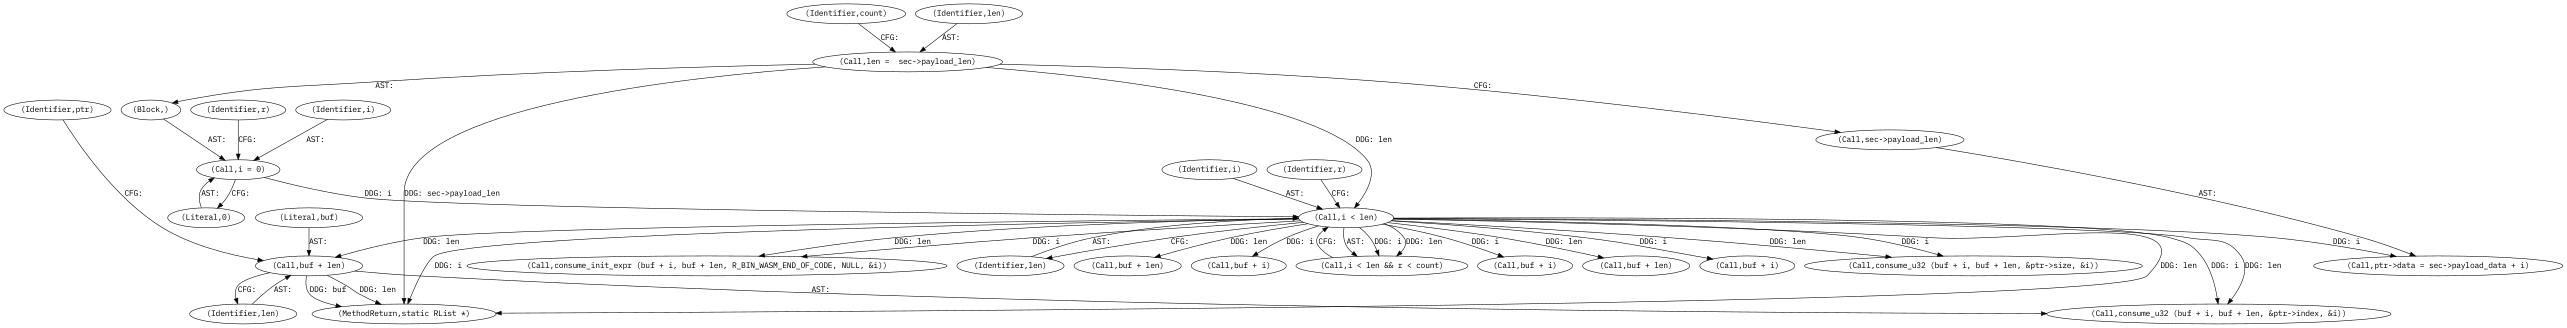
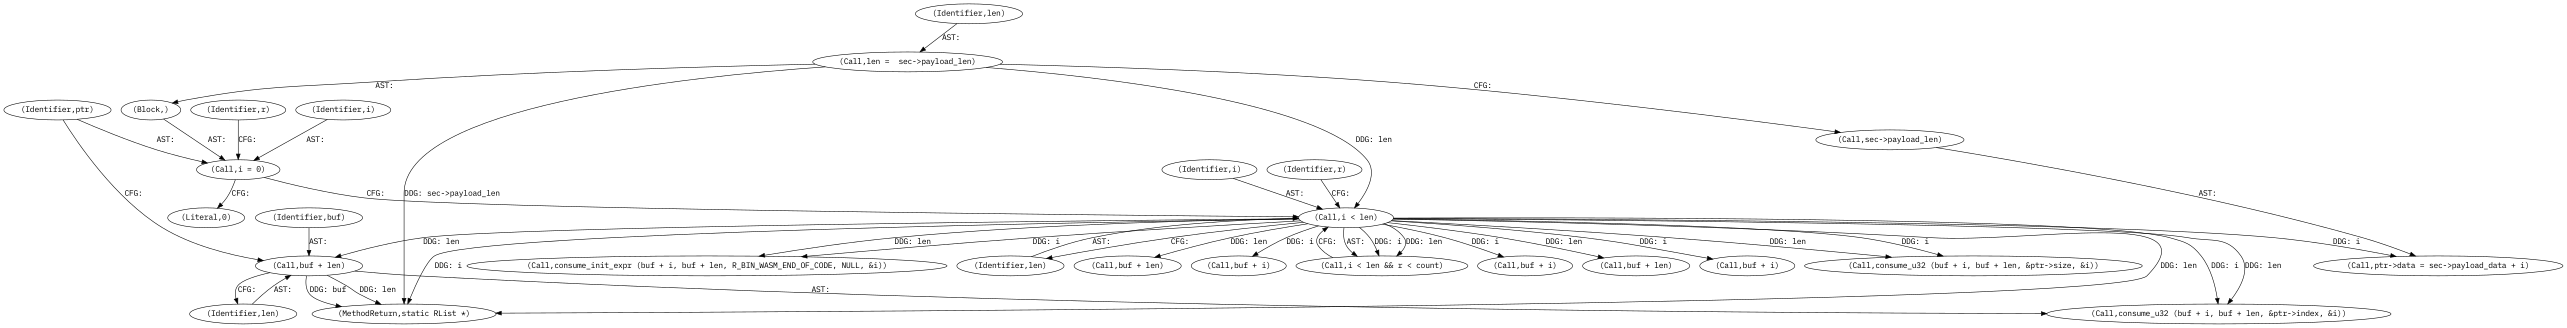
node "(Identifier,count)": removed
edge "(Literal,0)" -> "(Call,i = 0)": now "(Identifier,ptr)" -> "(Call,i = 0)"
edge "(Call,i = 0)" -> "(Call,i < len)": label "DDG: i" -> "CFG: "
node "(Literal,buf)": label "(Literal,buf)" -> "(Identifier,buf)"
